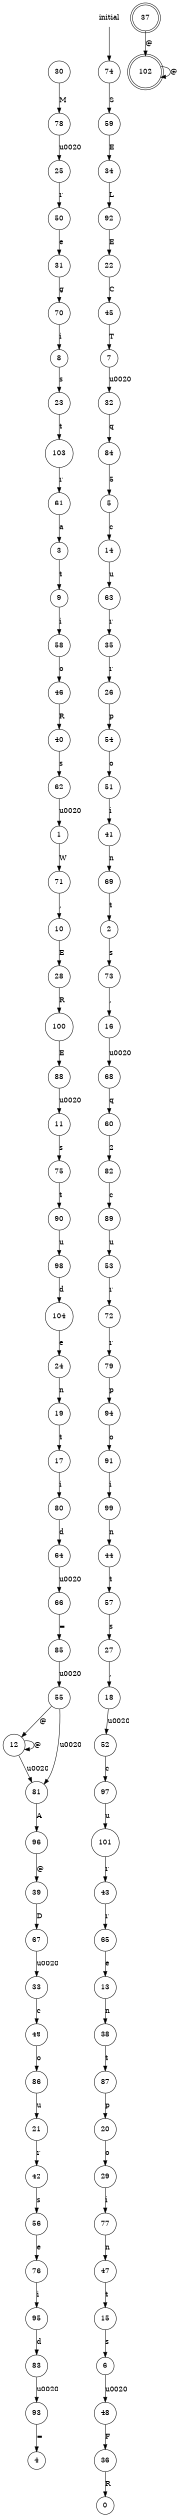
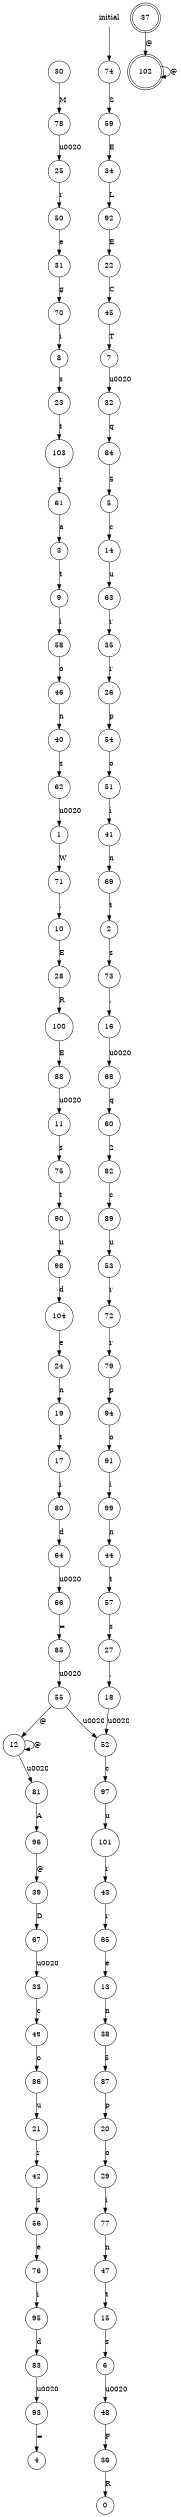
edge "46" -> "40": label "R" -> "n"
edge "55" -> "81": now "55" -> "52"
edge "38" -> "87": label "t" -> "5"
